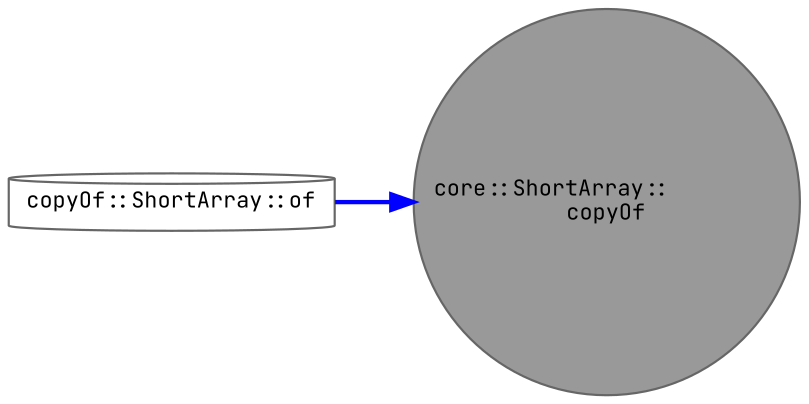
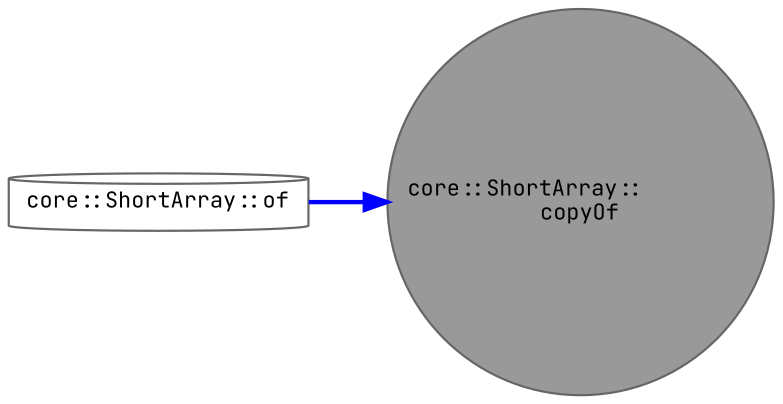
node "copyOf::ShortArray::of": label "copyOf::ShortArray::of" -> "core::ShortArray::of"
